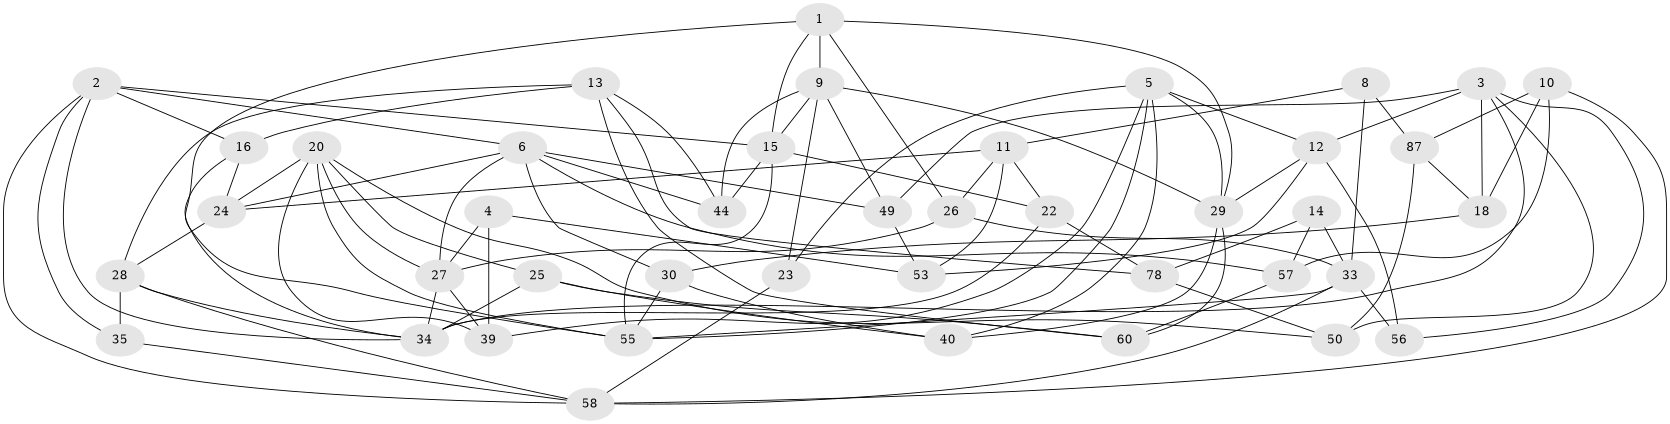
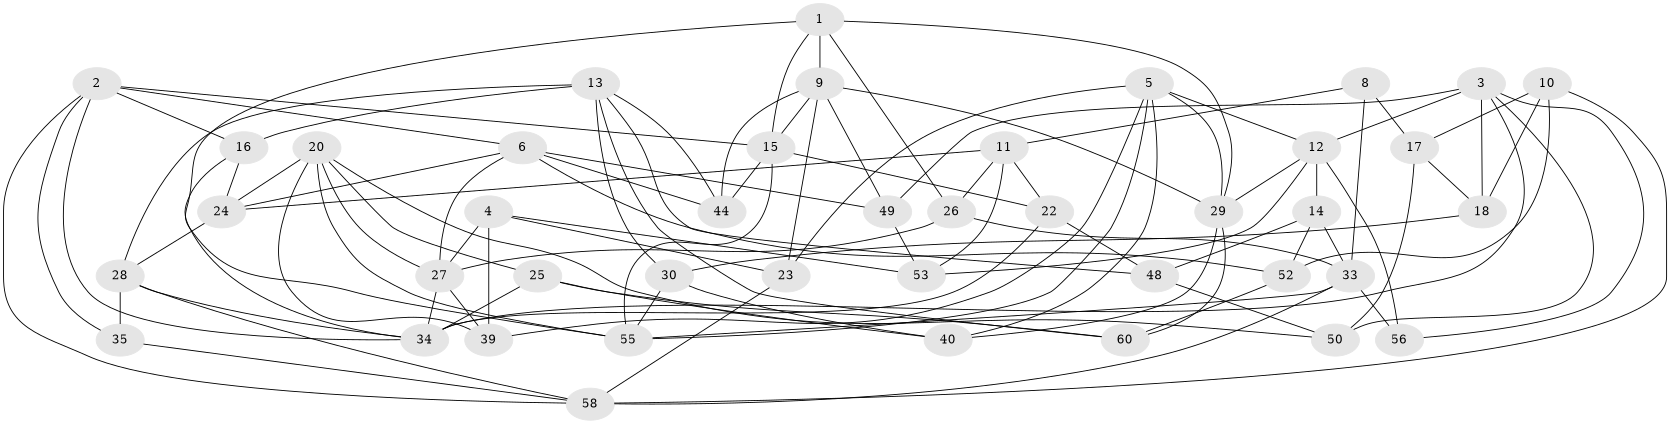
node "87": label "87" -> "17"
edge "12" -- "14": added
edge "6" -- "30": now "13" -- "30"
edge "4" -- "23": added
node "78": label "78" -> "48"
node "57": label "57" -> "52"
